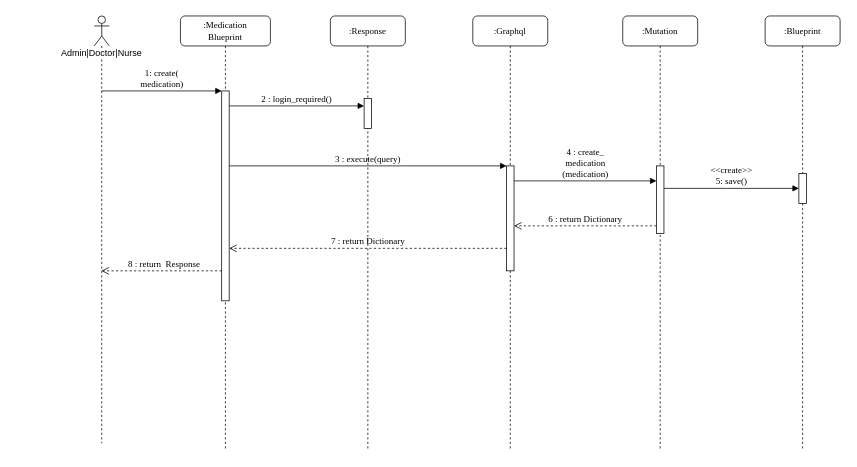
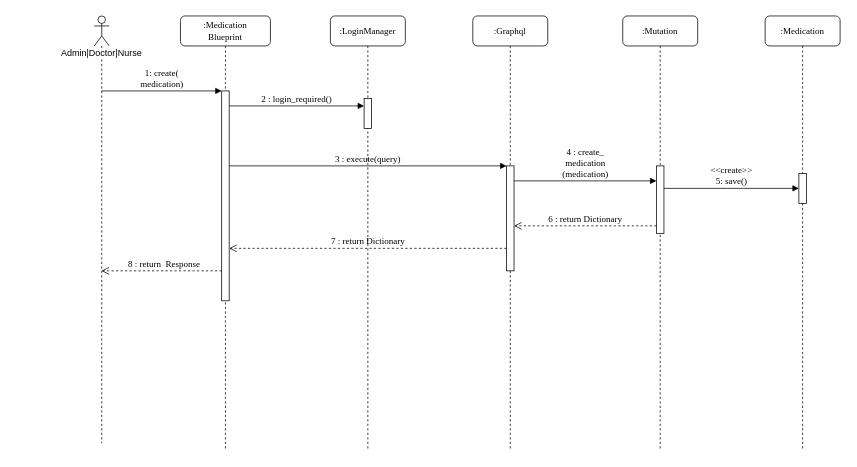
node ":Response": label ":Response" -> ":LoginManager"
node ":Blueprint": label ":Blueprint" -> ":Medication"
